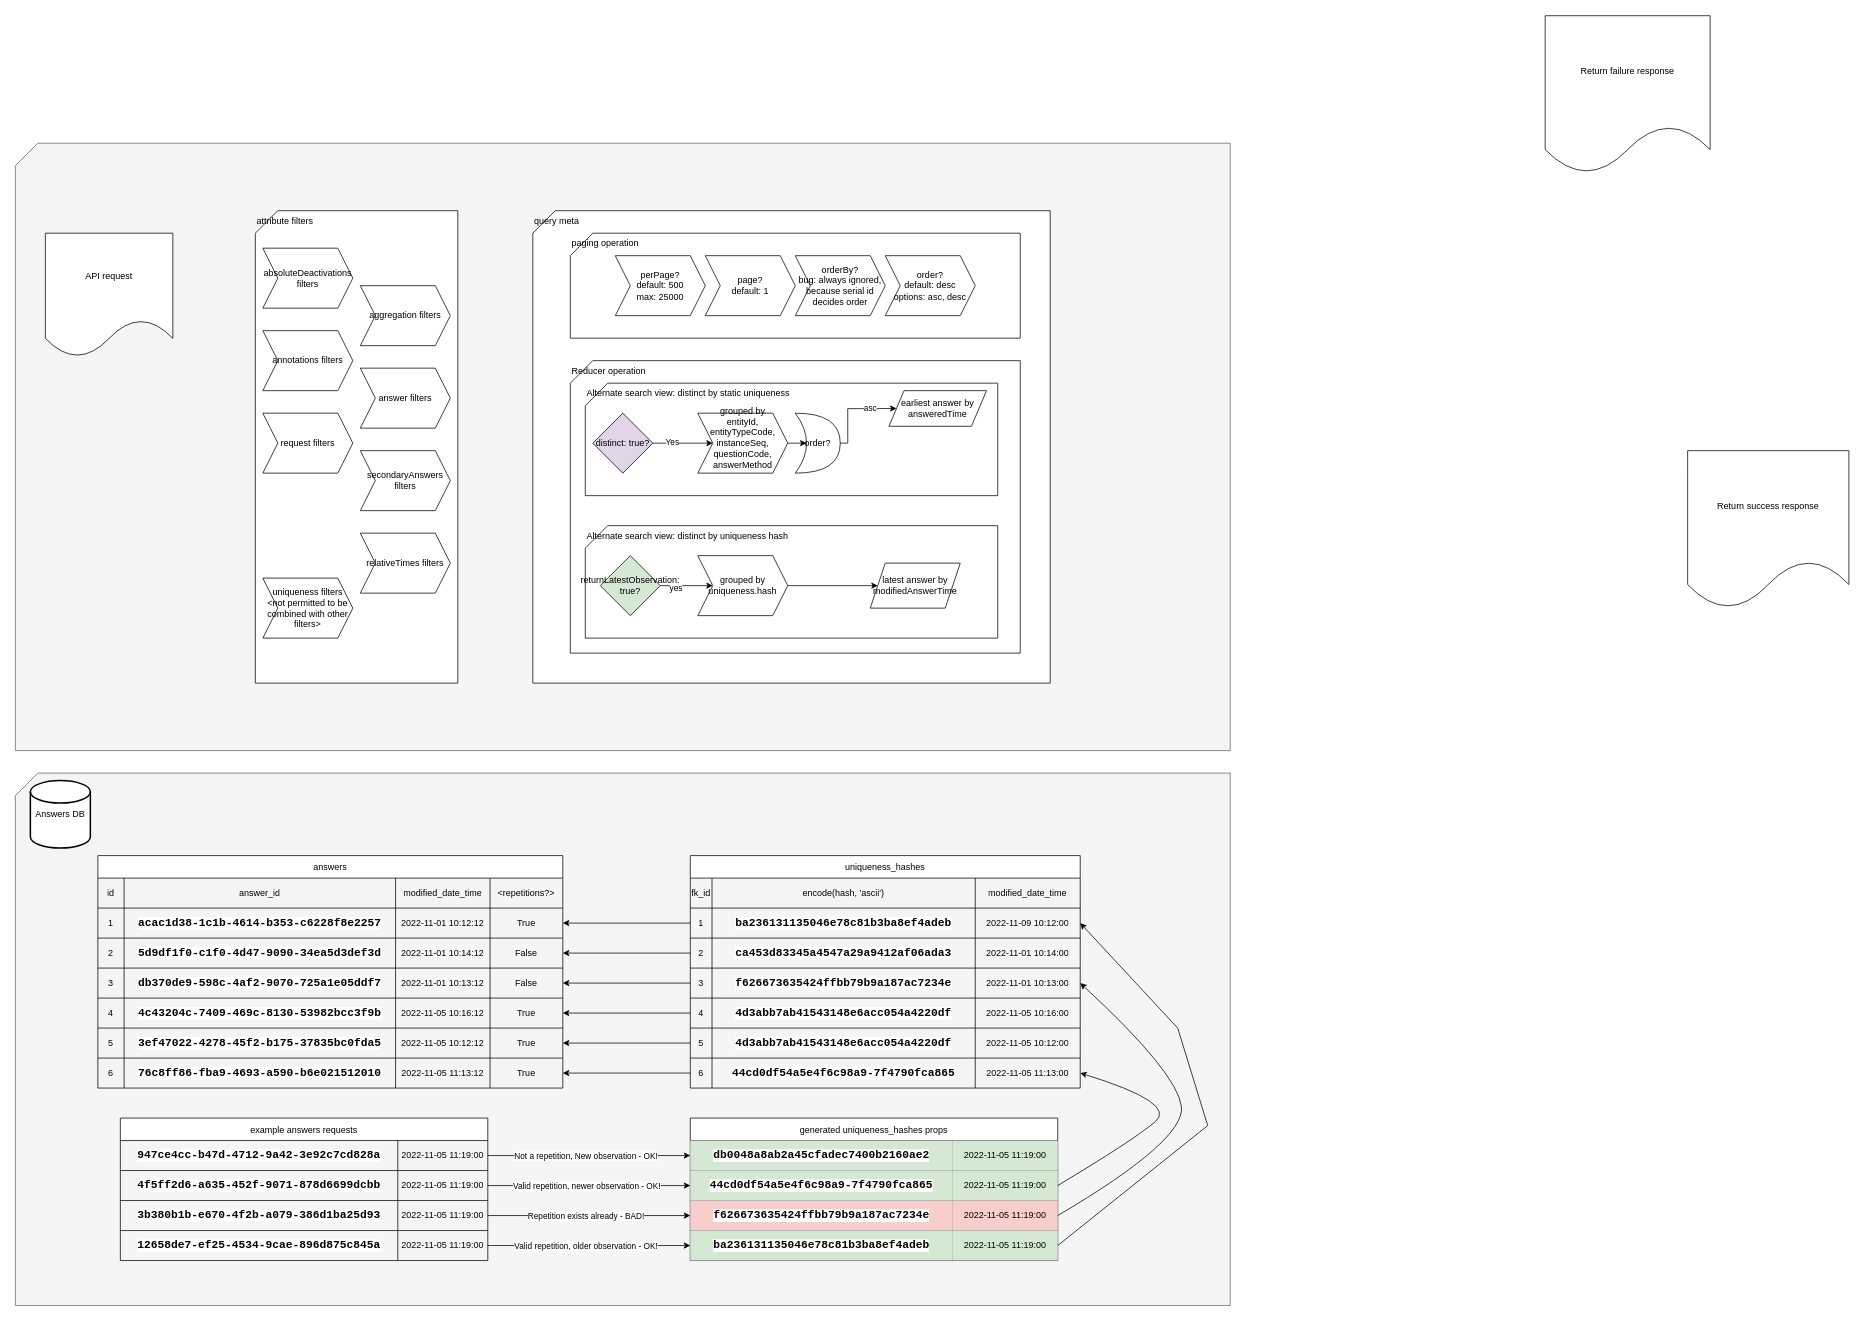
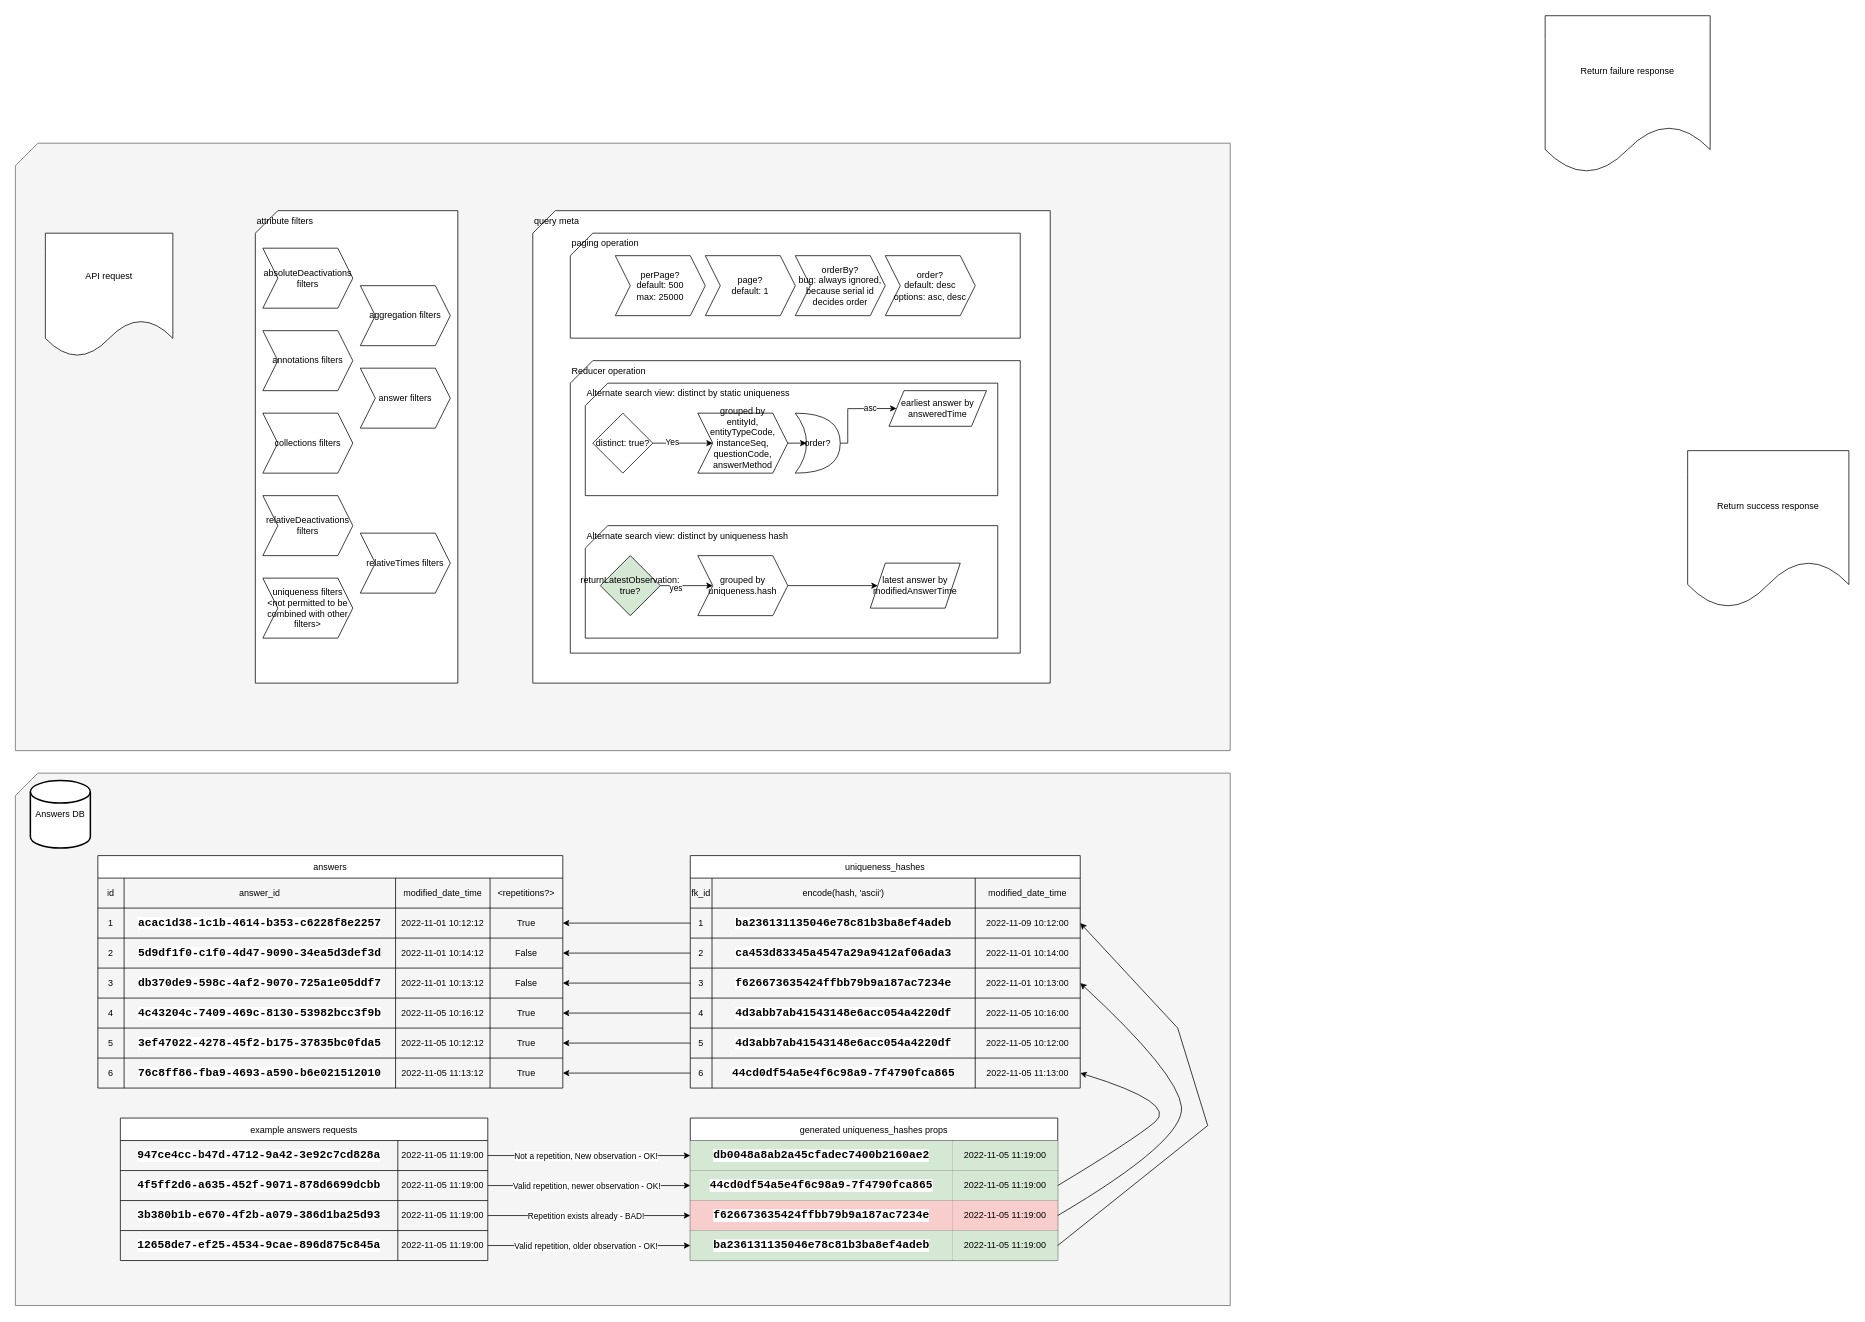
node "request filters": label "request filters" -> "collections filters"
node "distinct: true?": fillcolor #e1d5e7 -> #ffffff
node "secondaryAnswers filters": removed
node "relativeDeactivations filters": added
